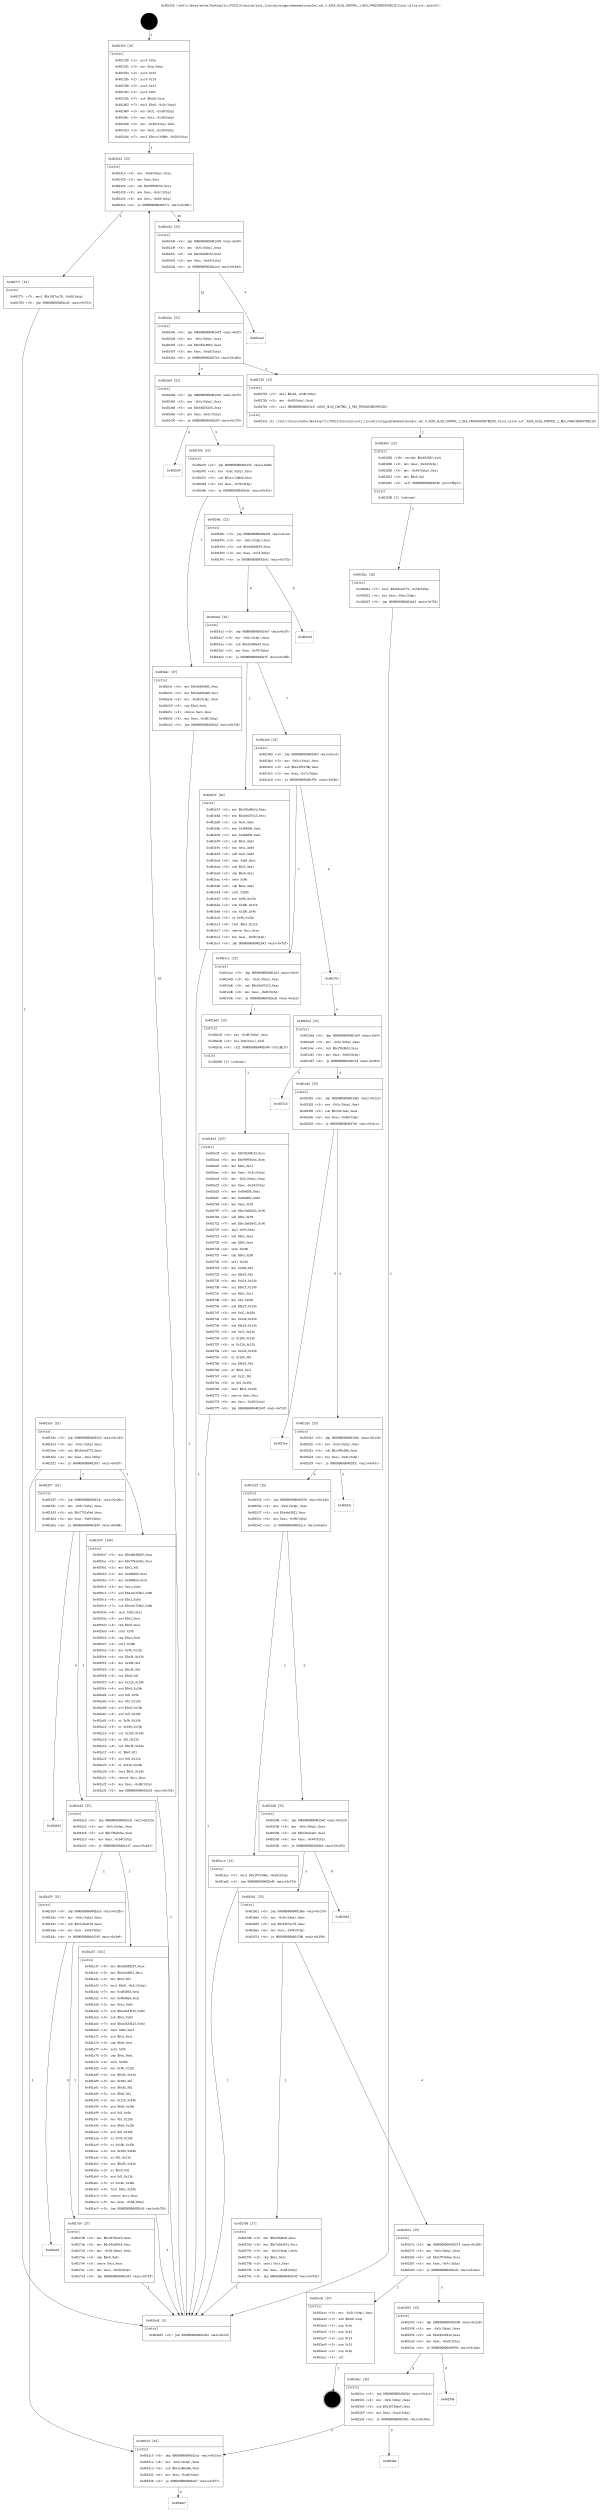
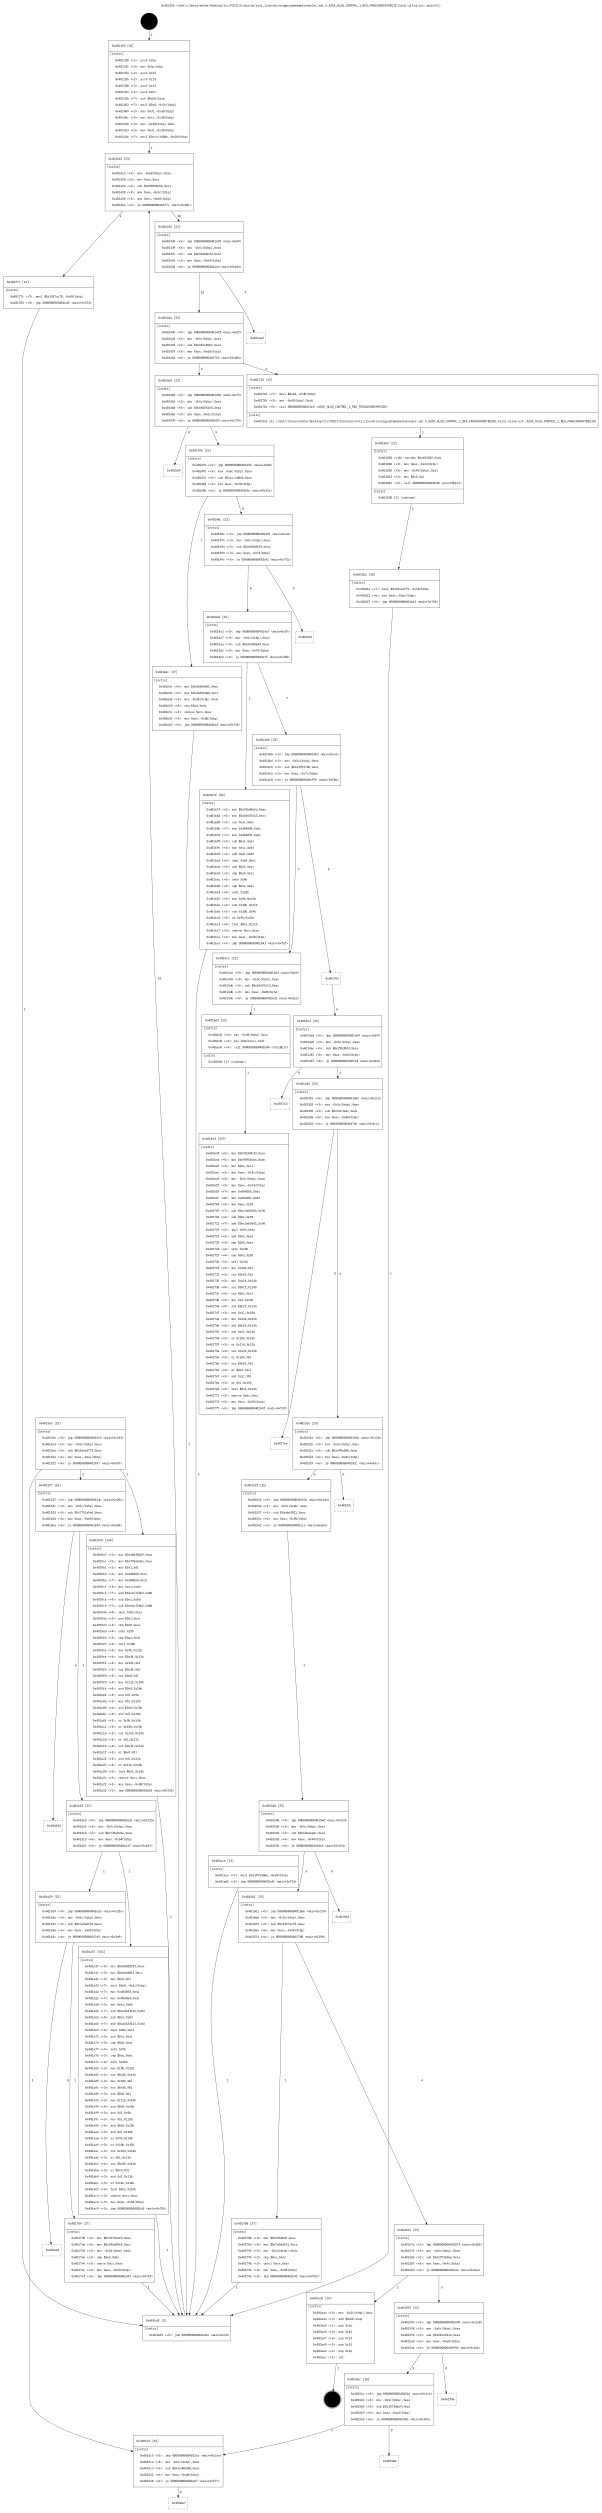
edge "0x40152f [25]" -> "0x401ace [12]": removed, label "1"
edge "0x4016df [157]" -> "0x401b4f [5]": removed, label "1"
